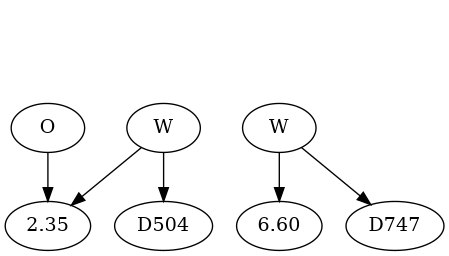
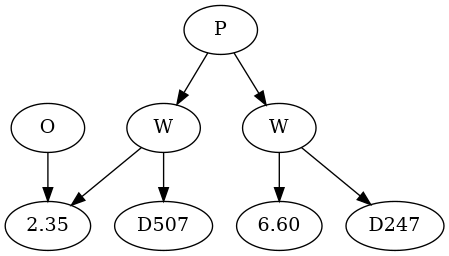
node "P": added
node "D504": label "D504" -> "D507"
node "D747": label "D747" -> "D247"
